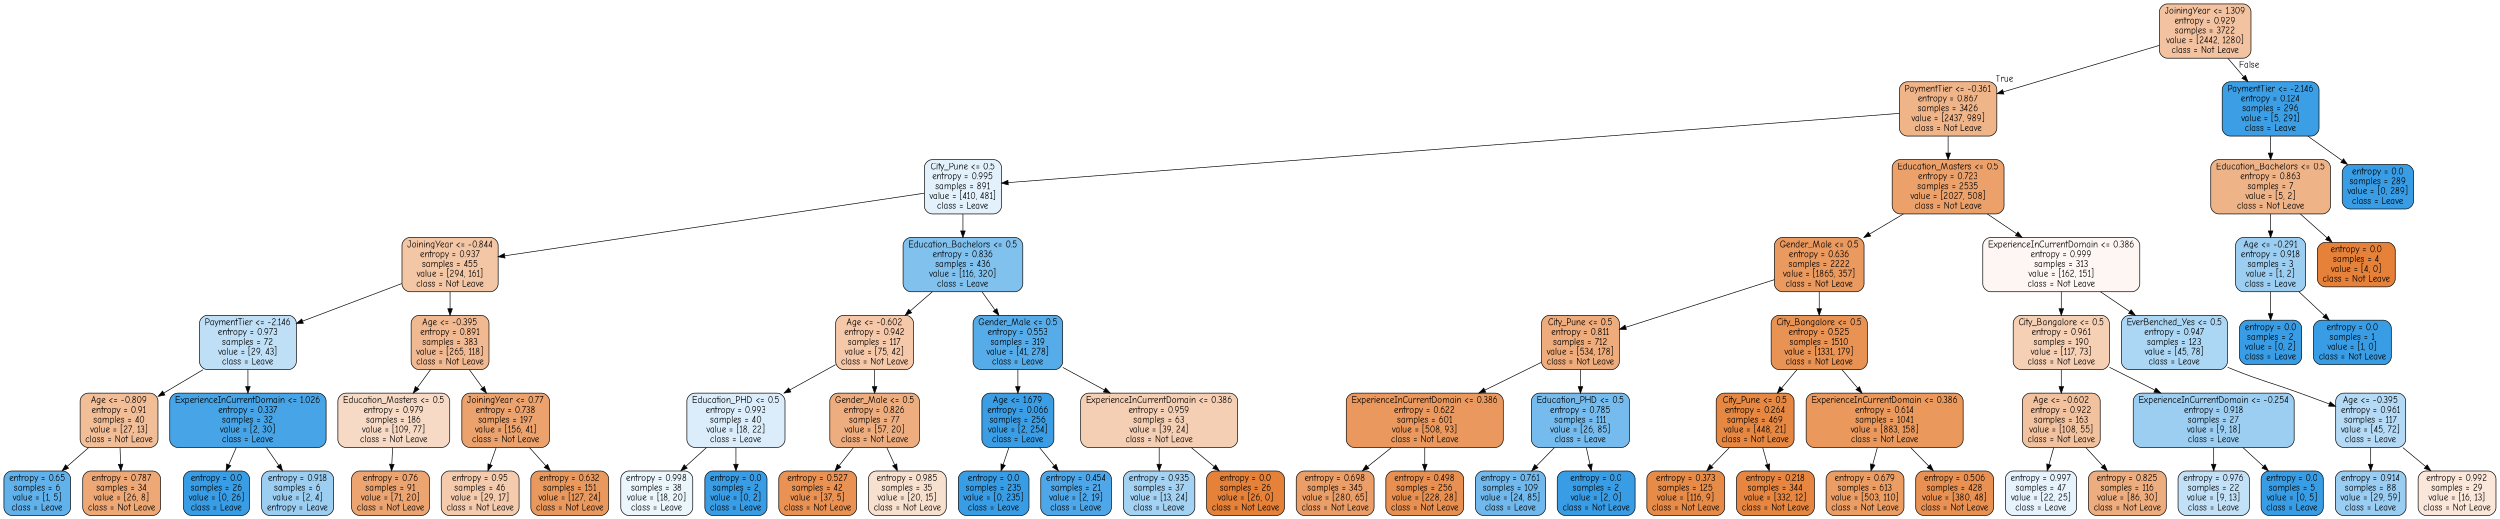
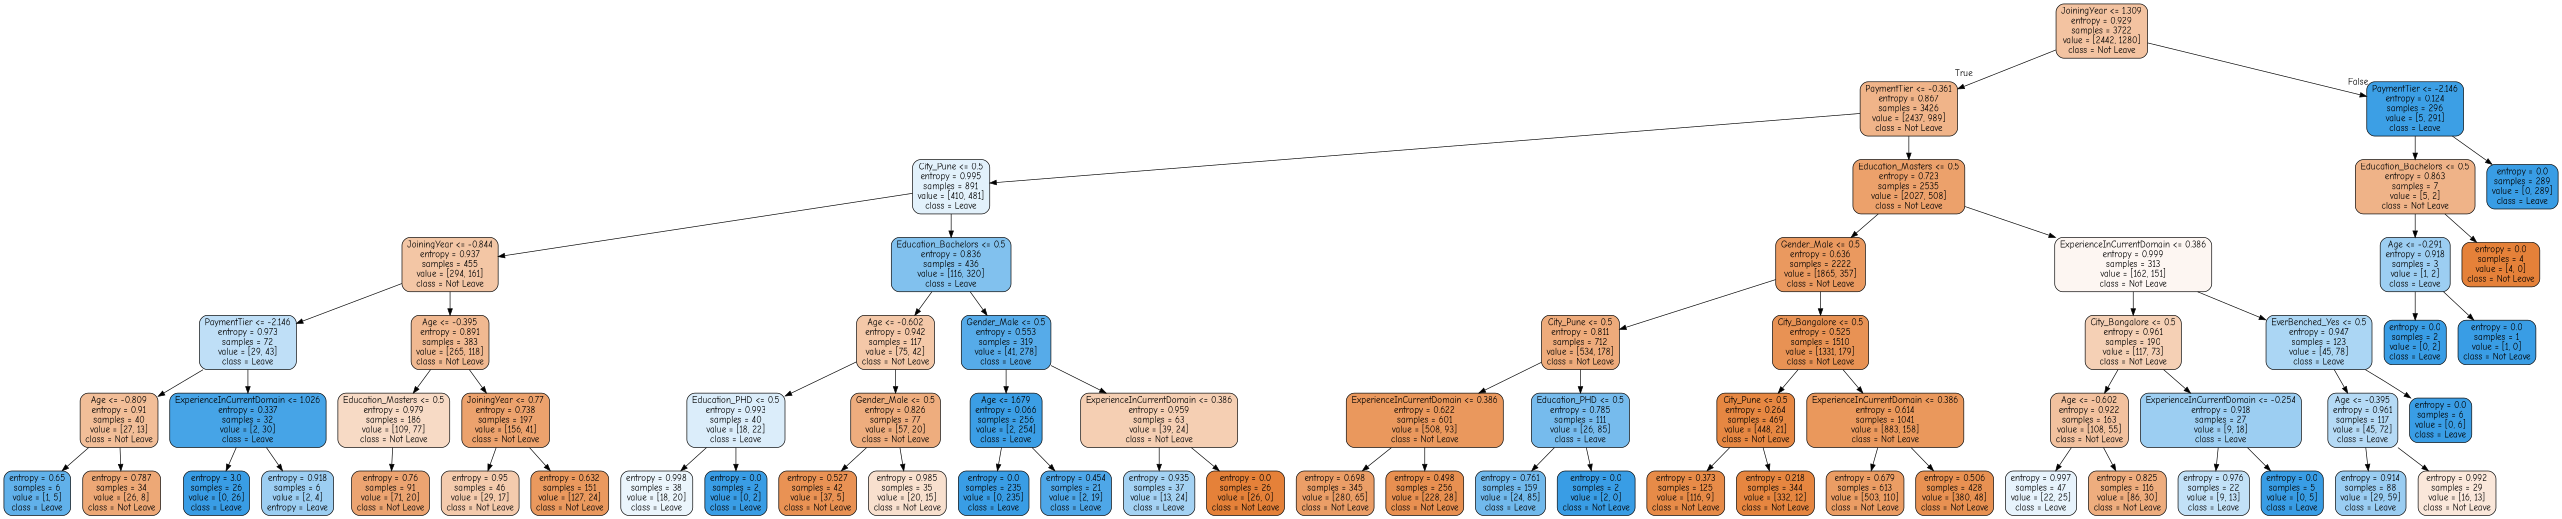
node "entropy = 0.0 samples = 6 value = [0, 6] class = Leave": added
node "entropy = 0.0 samples = 26 value = [0, 26] class = Leave": label "entropy = 0.0 samples = 26 value = [0, 26] class = Leave" -> "entropy = 3.0 samples = 26 value = [0, 26] class = Leave"
node "entropy = 0.761 samples = 109 value = [24, 85] class = Leave": label "entropy = 0.761 samples = 109 value = [24, 85] class = Leave" -> "entropy = 0.761 samples = 159 value = [24, 85] class = Leave"
